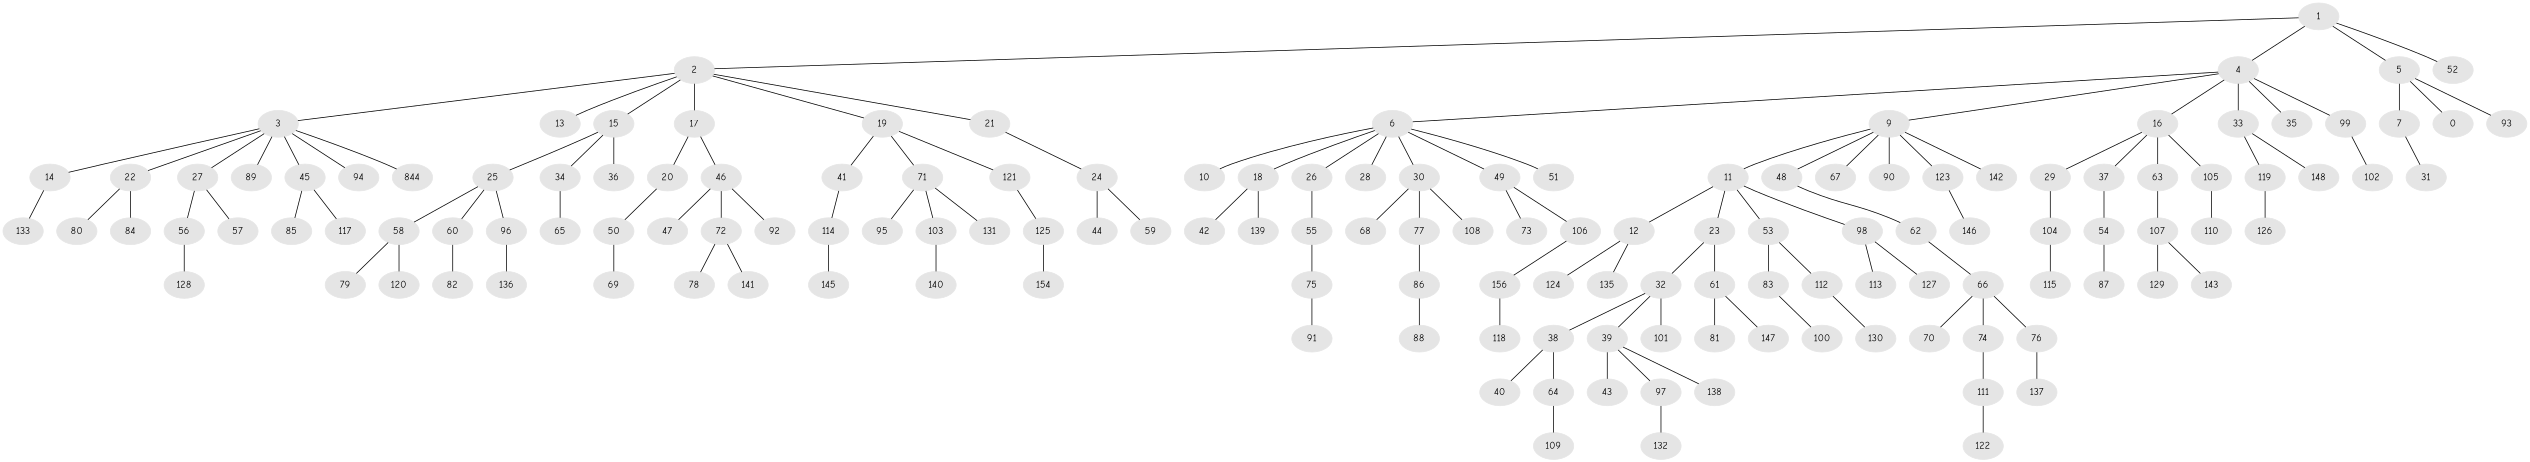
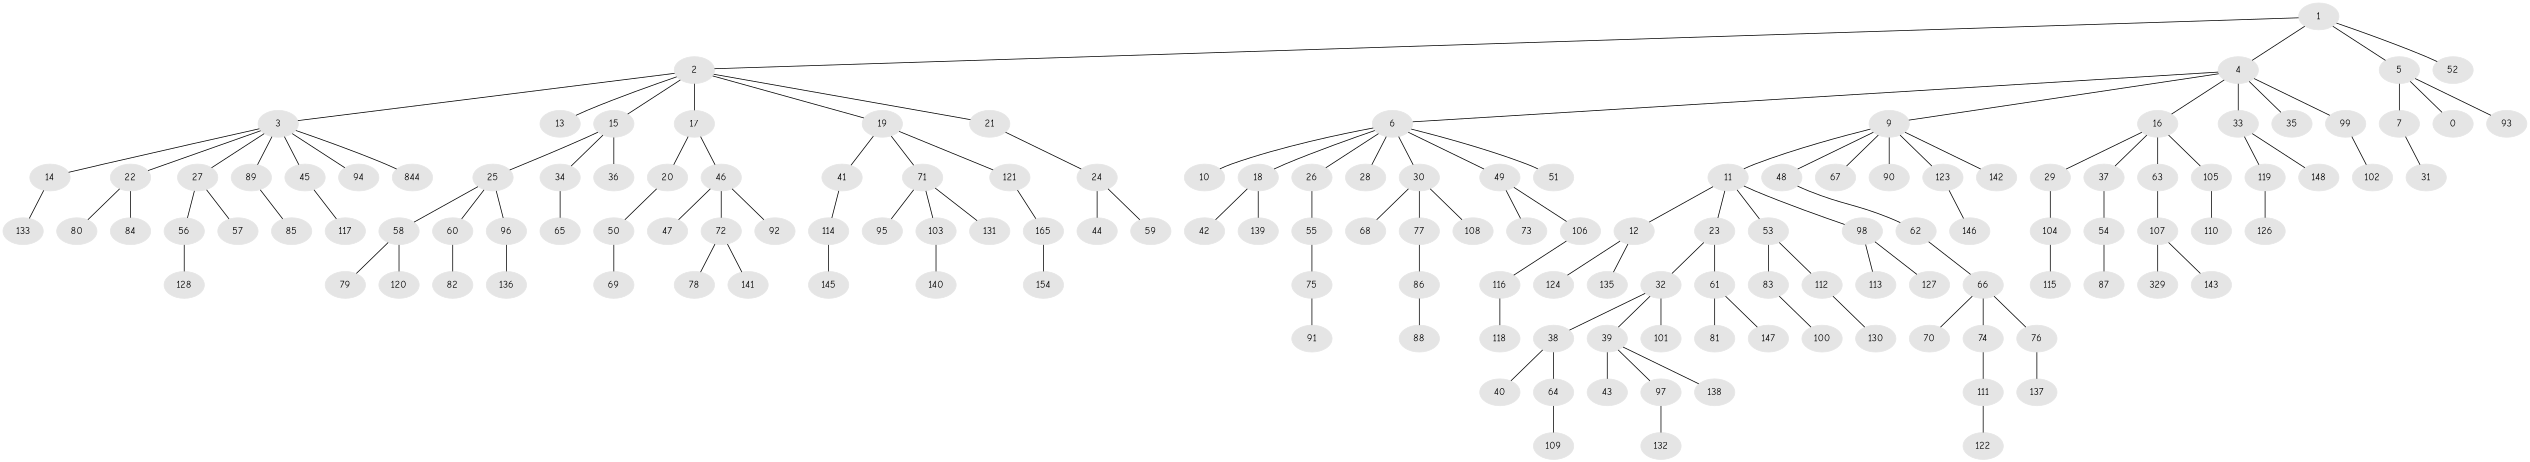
edge "45" -- "85": now "89" -- "85"
node "125": label "125" -> "165"
node "156": label "156" -> "116"
node "129": label "129" -> "329"
